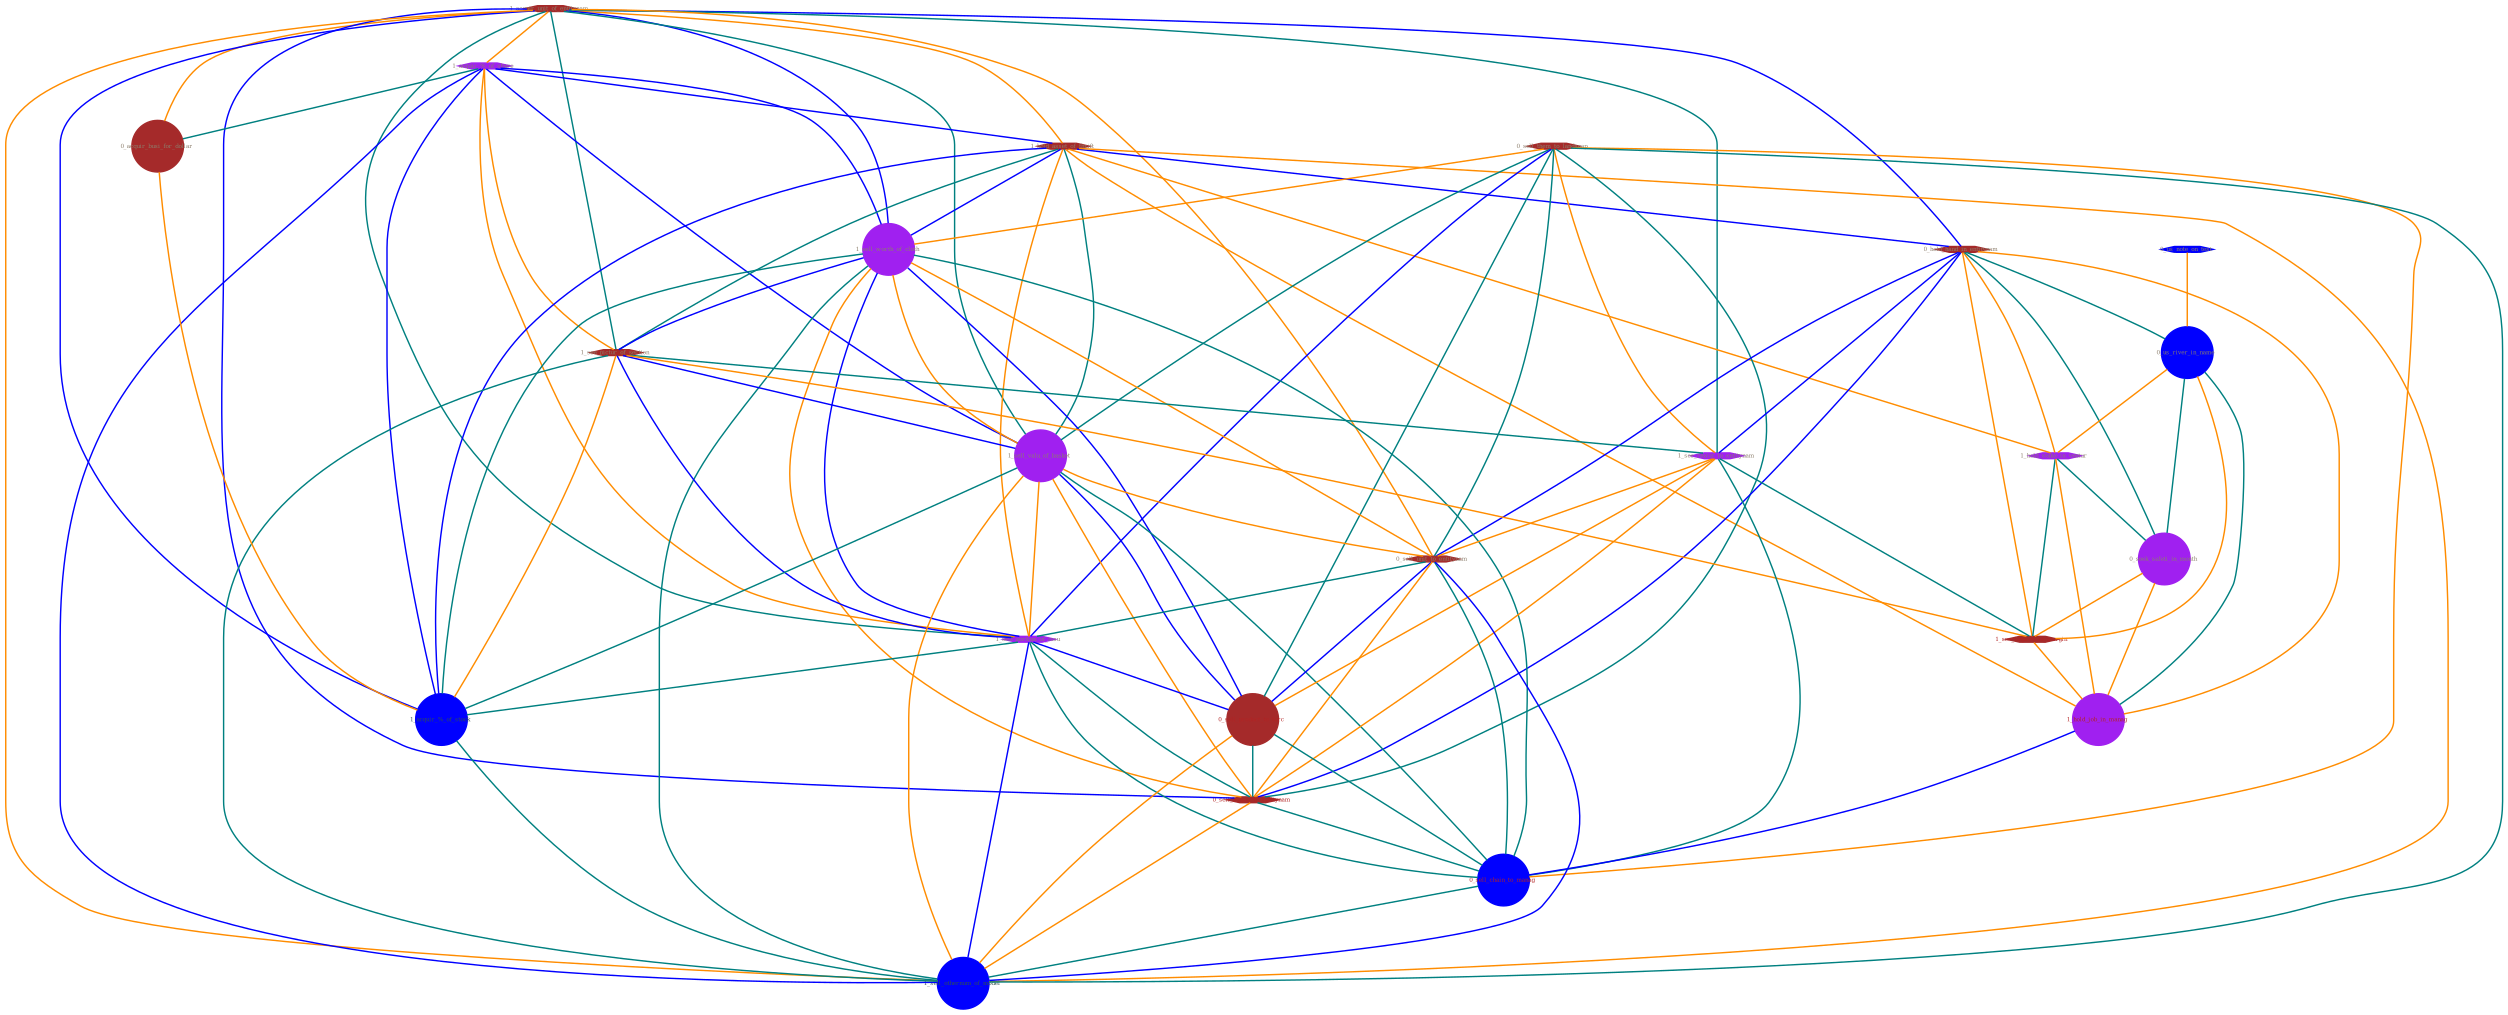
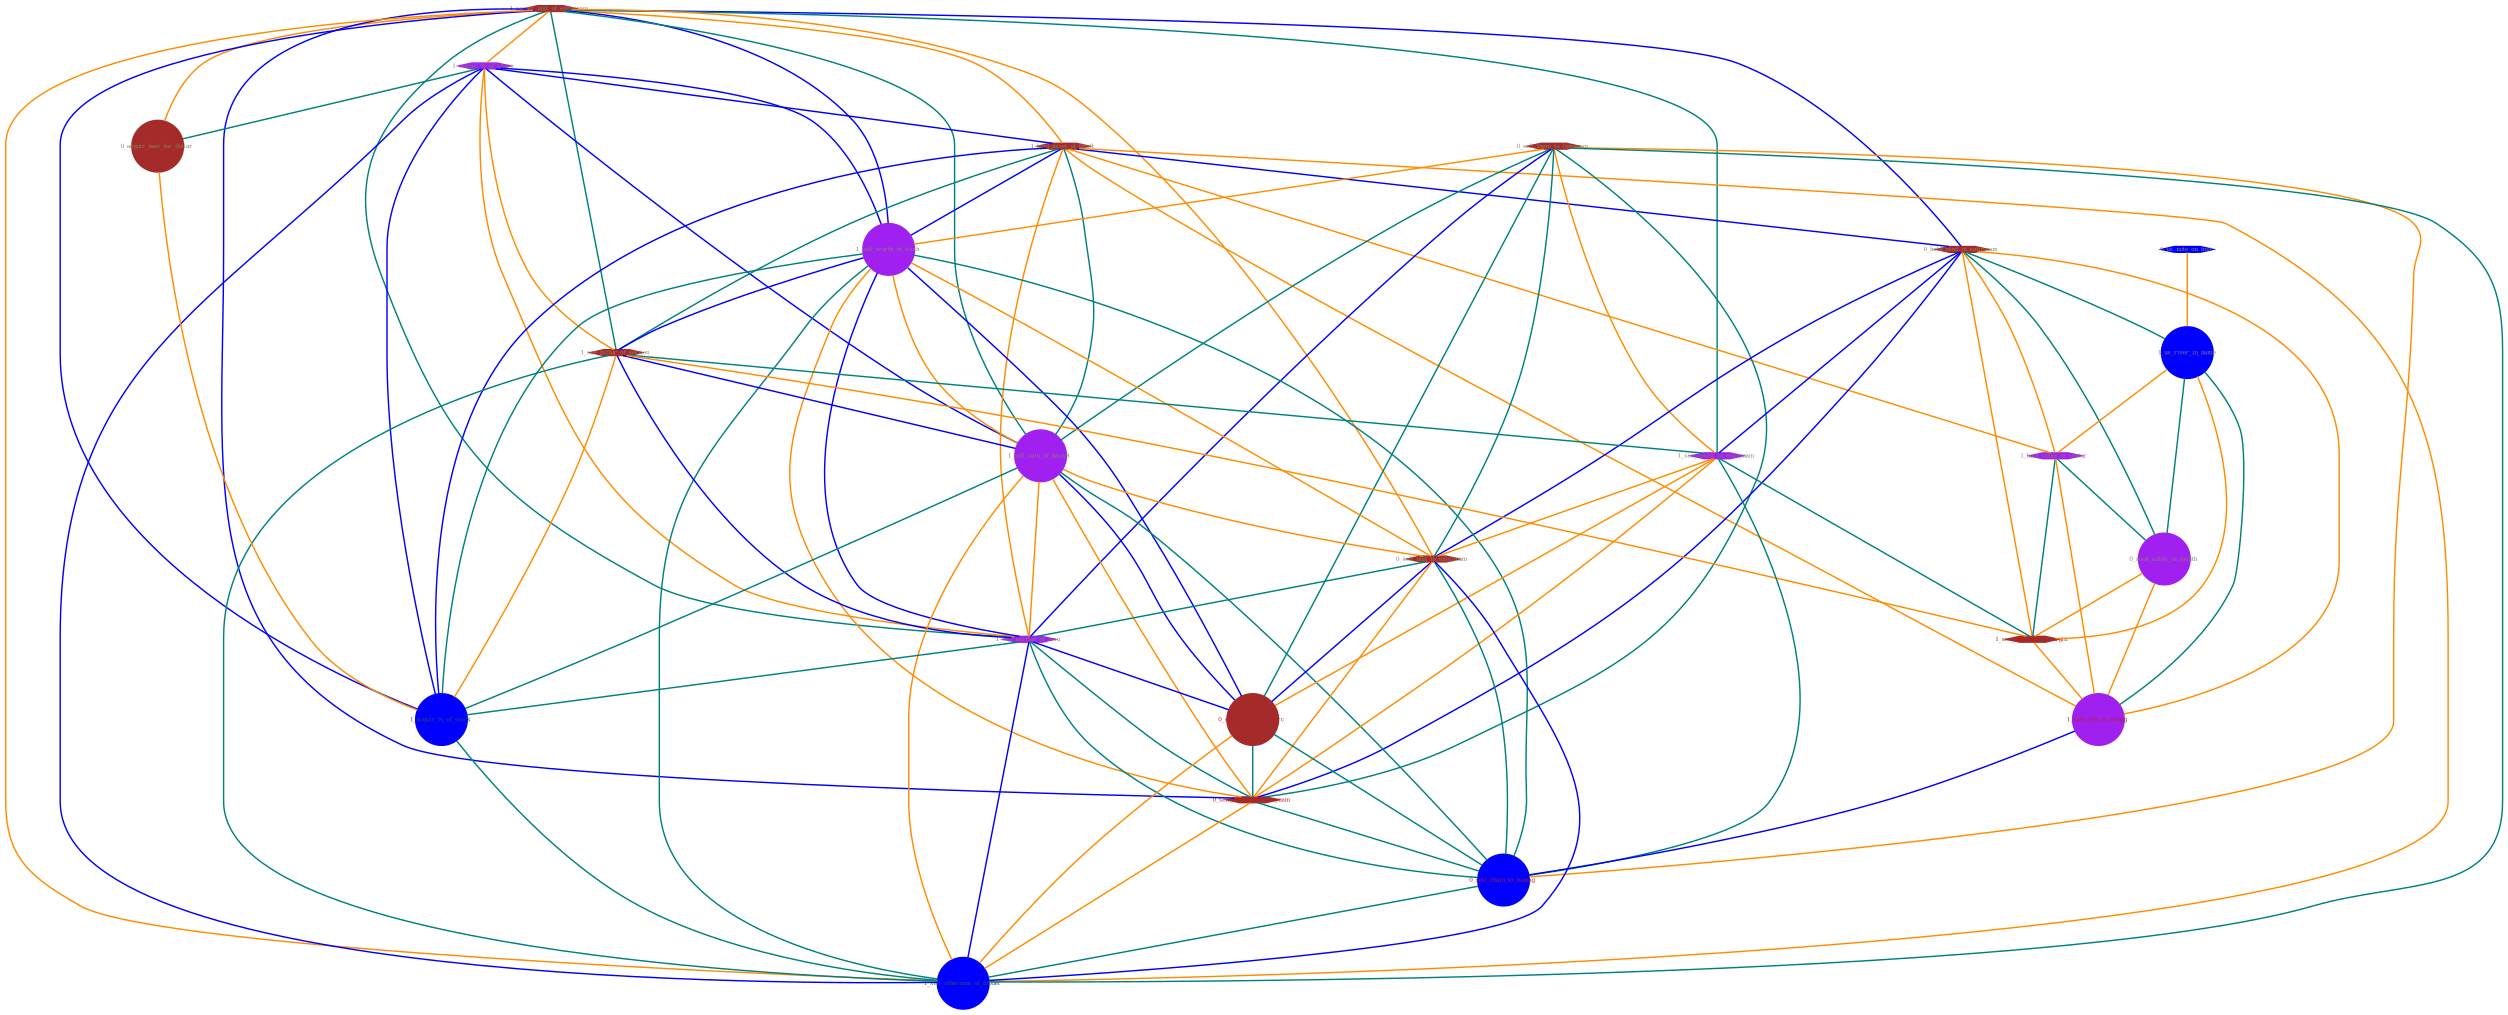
node "0_us_river_in_name": label "0_us_river_in_name" -> "1_us_river_in_name"
